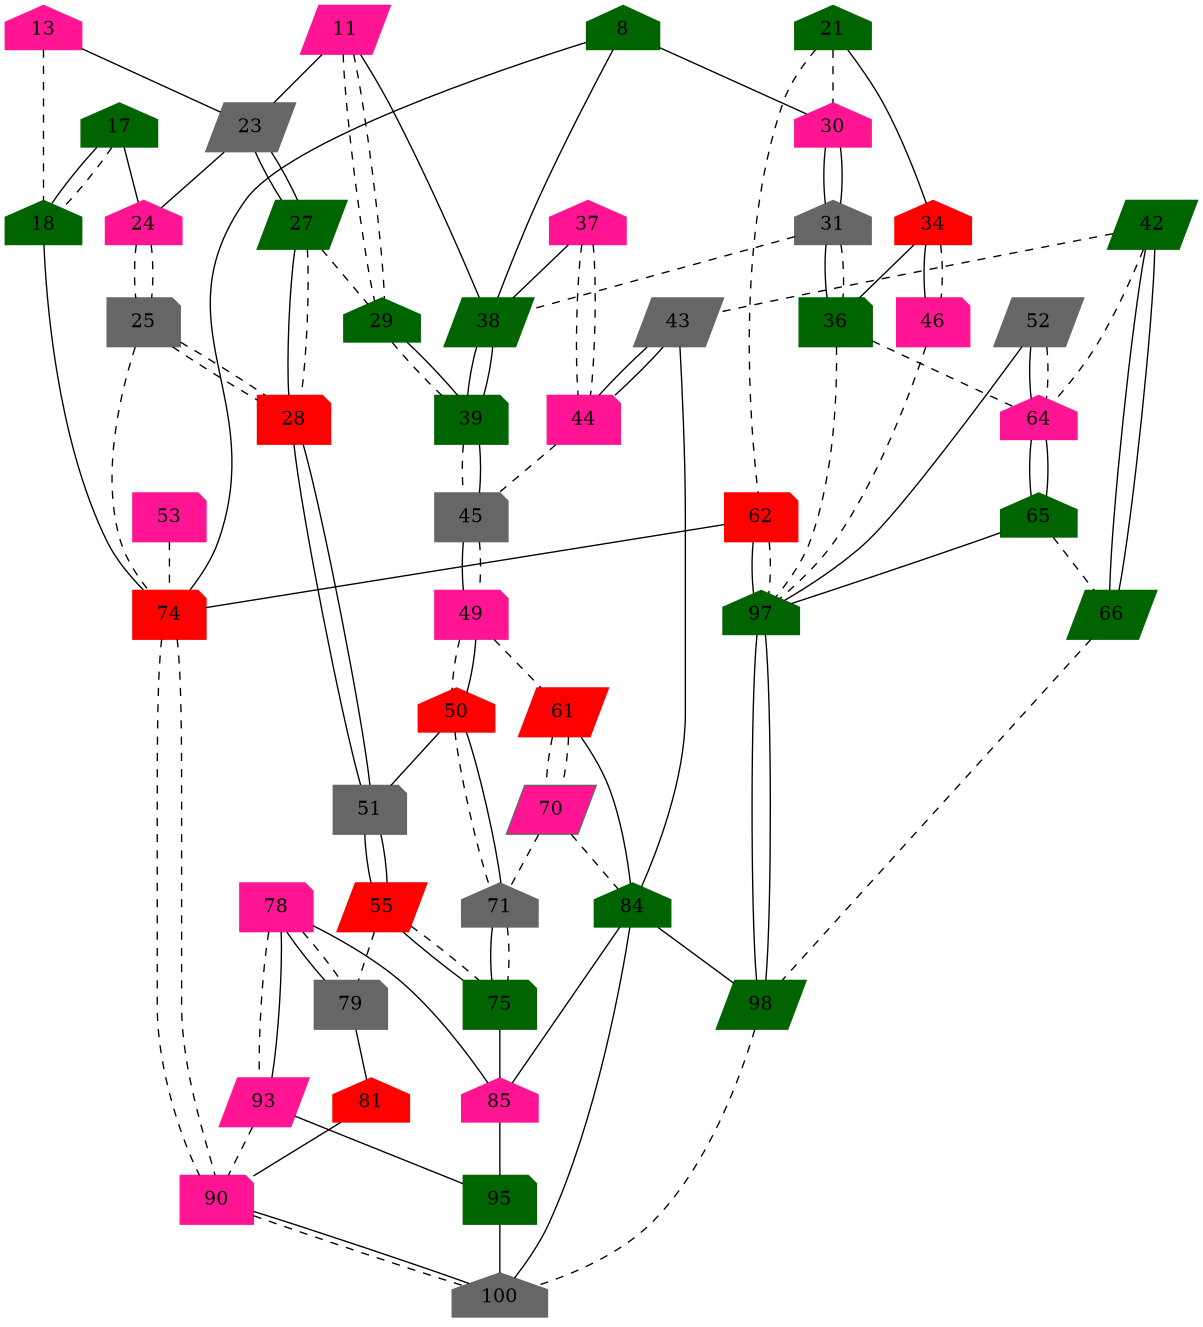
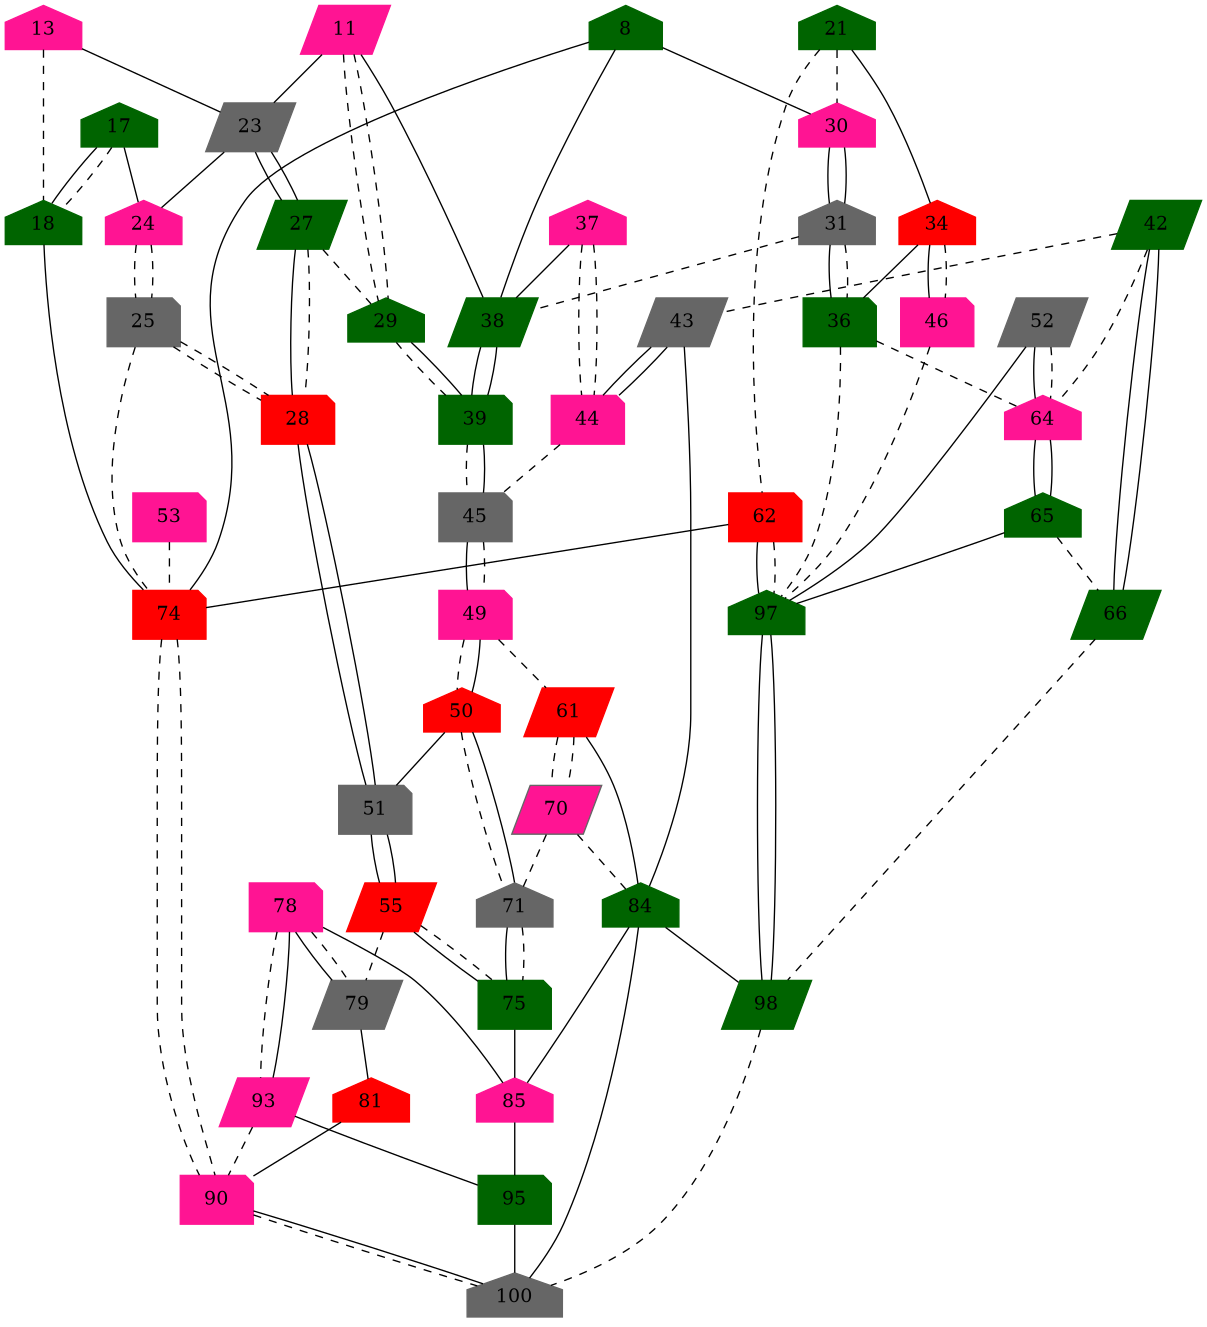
node "79": shape note -> parallelogram
